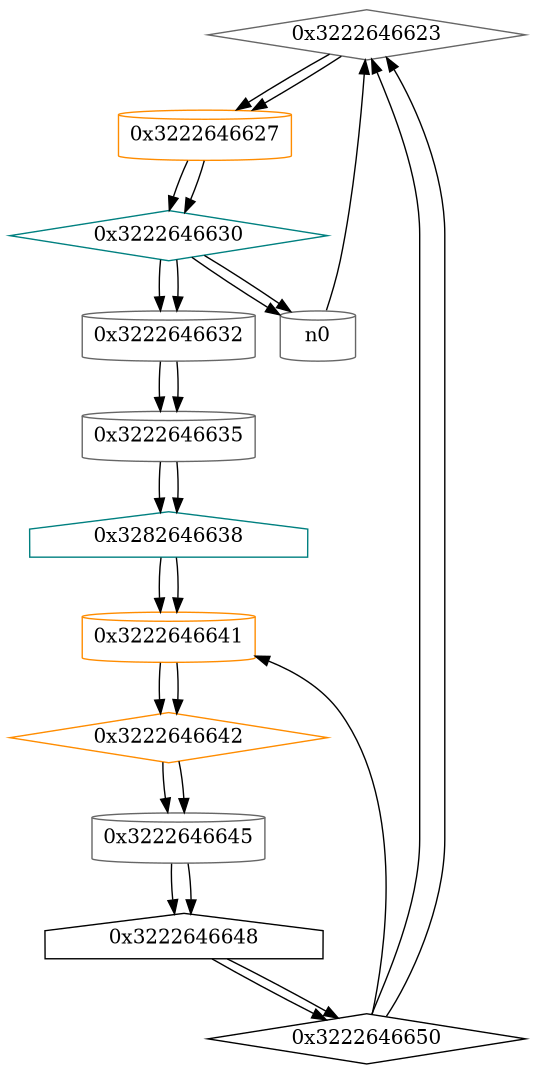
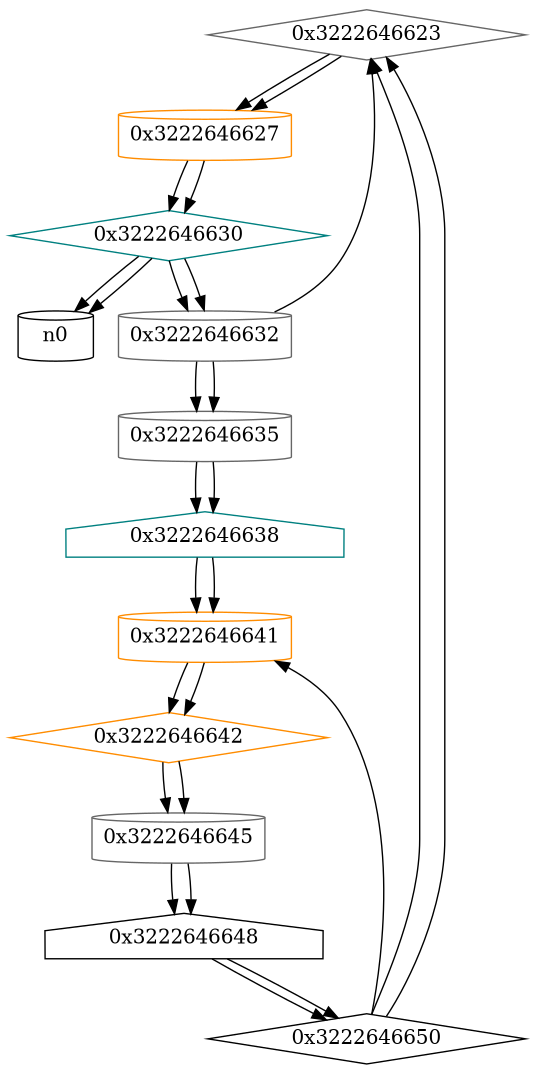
edge "n0" -> "0x3222646623": now "0x3222646632" -> "0x3222646623"
node "n0": color gray40 -> black
node "0x3282646638": label "0x3282646638" -> "0x3222646638"
